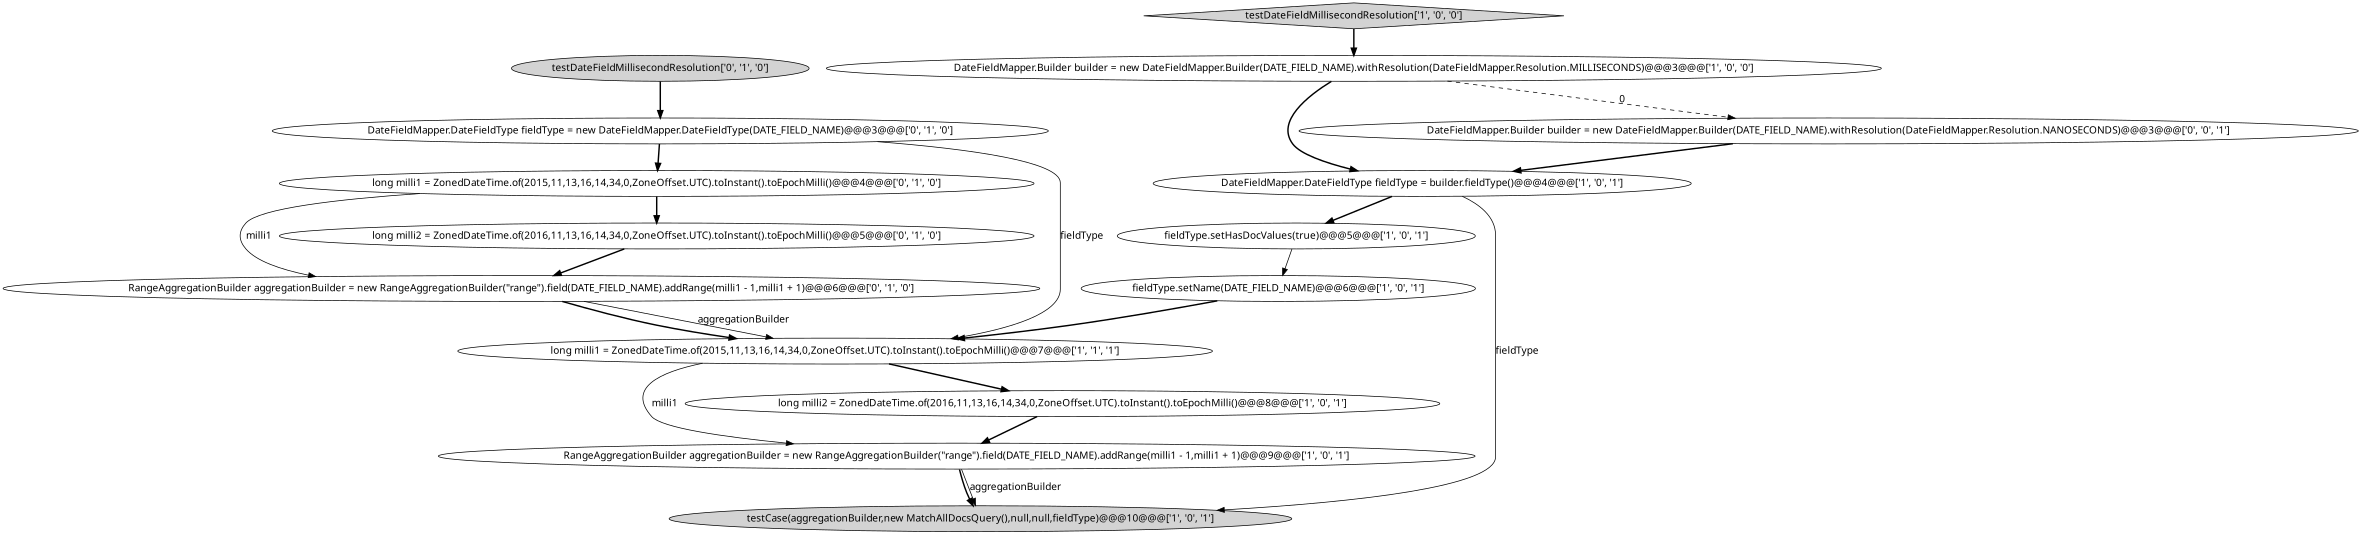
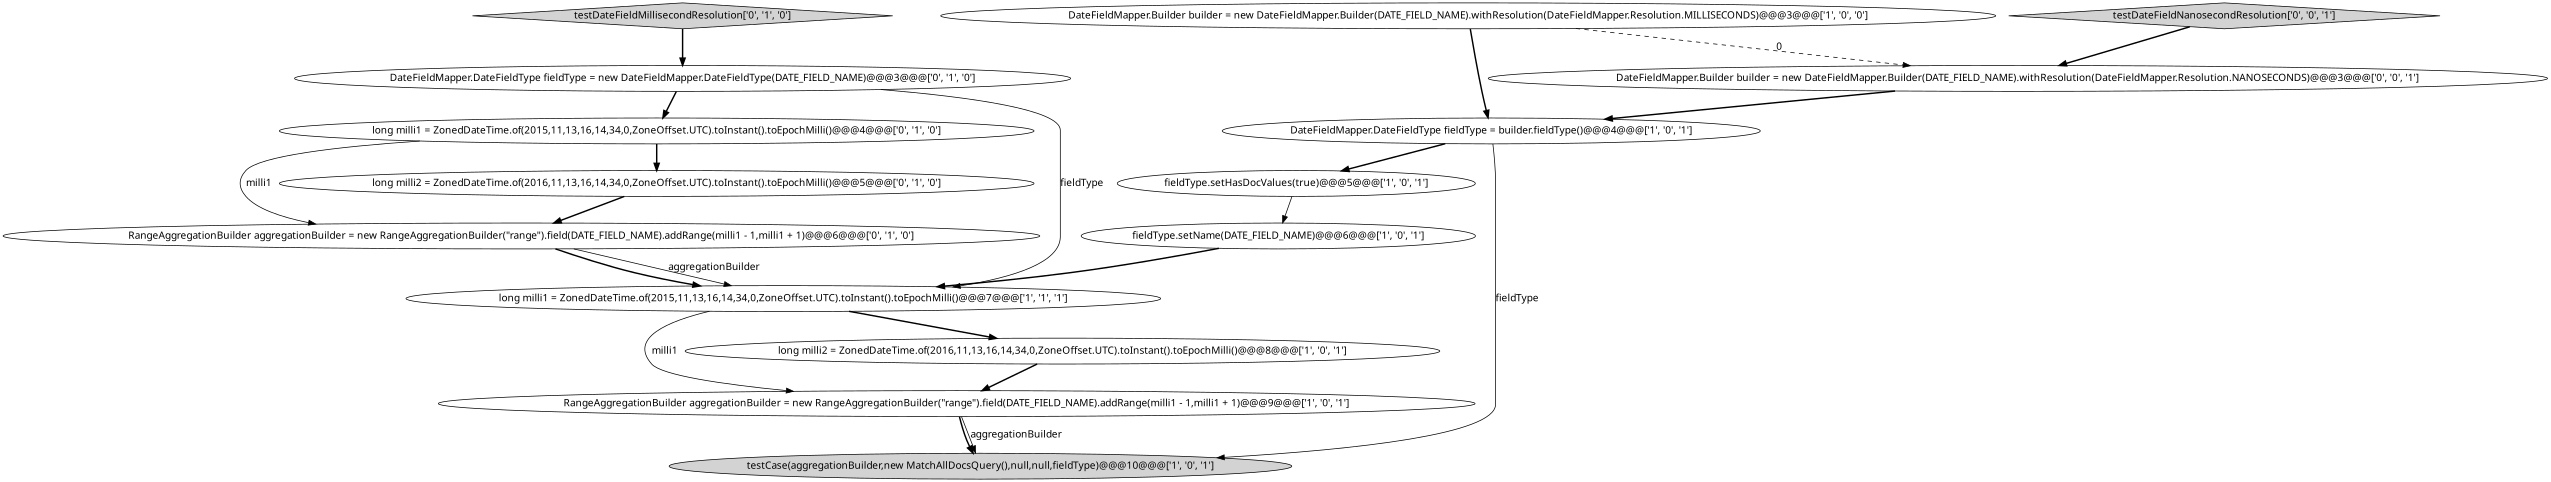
node "testDateFieldMillisecondResolution['1', '0', '0']": removed
node "testDateFieldNanosecondResolution['0', '0', '1']": added
node "testDateFieldMillisecondResolution['0', '1', '0']": shape ellipse -> diamond
